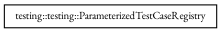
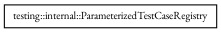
node "testing::testing::ParameterizedTestCaseRegistry": label "testing::testing::ParameterizedTestCaseRegistry" -> "testing::internal::ParameterizedTestCaseRegistry"
